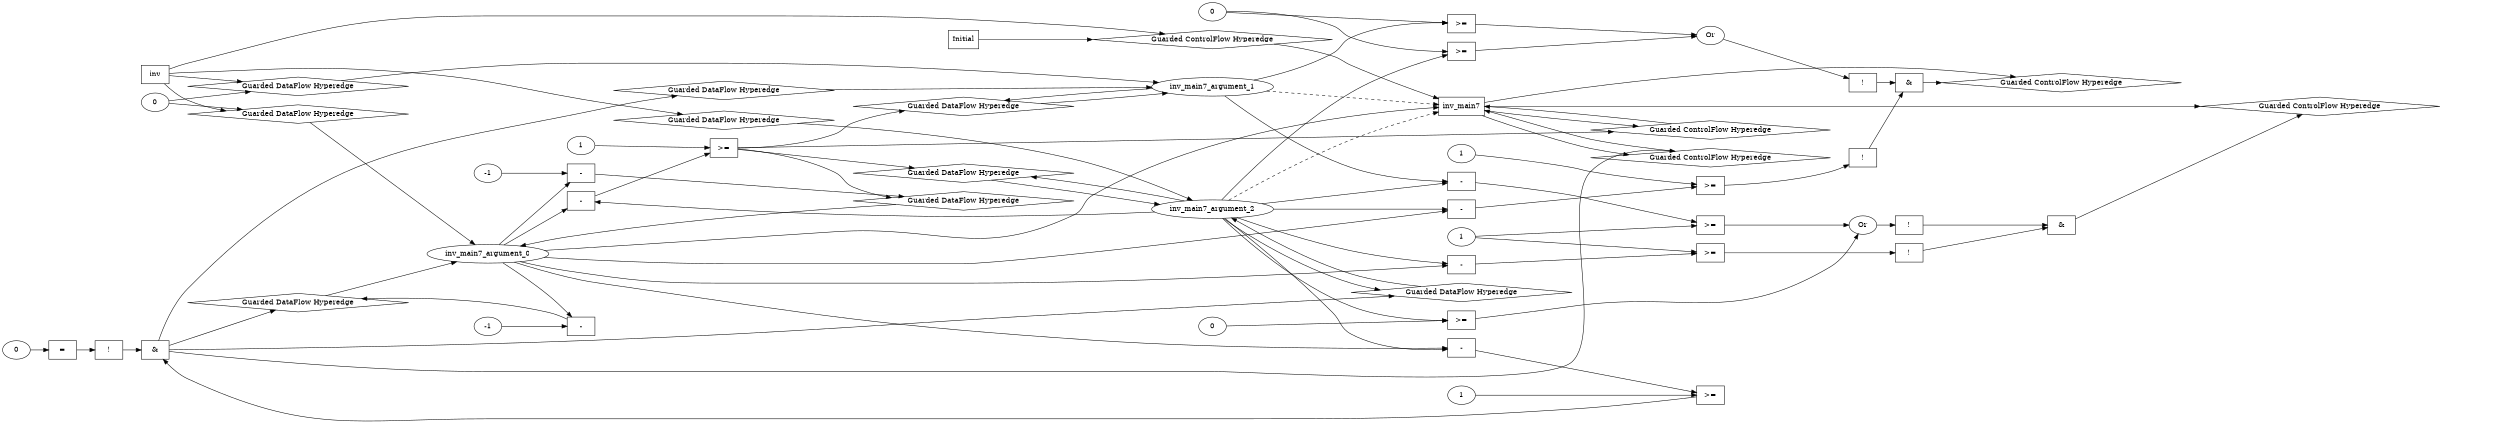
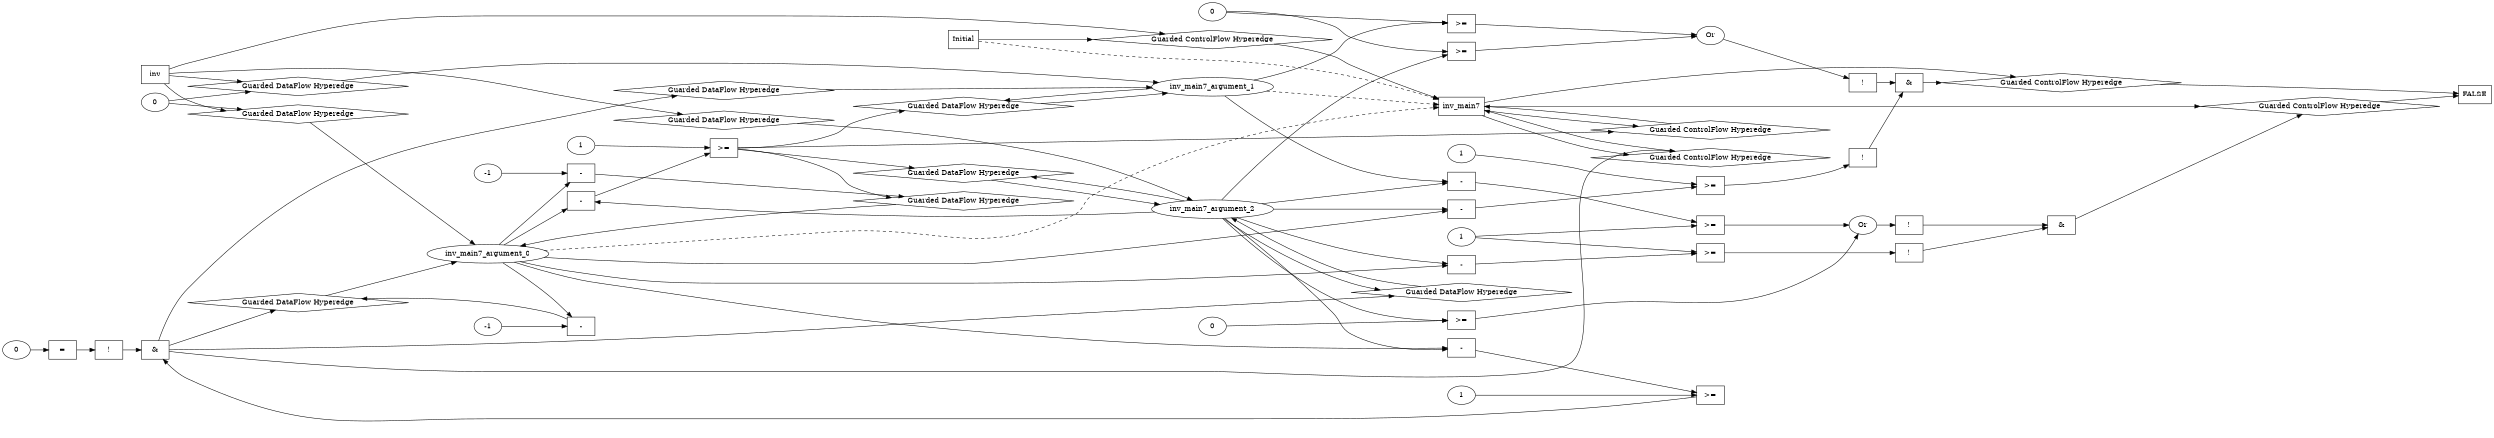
node "FALSE": added
edge "inv_main7_argument_2" -> "inv_main7": now "Initial" -> "inv_main7"
edge "inv_main7_argument_0" -> "inv_main7": style solid -> dashed
